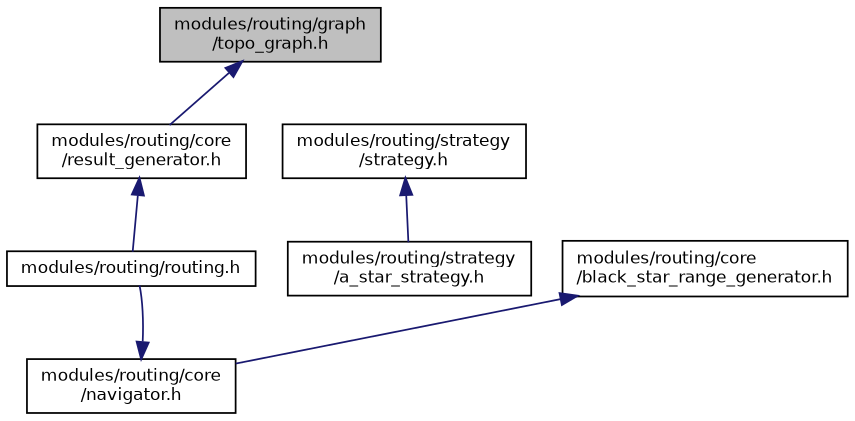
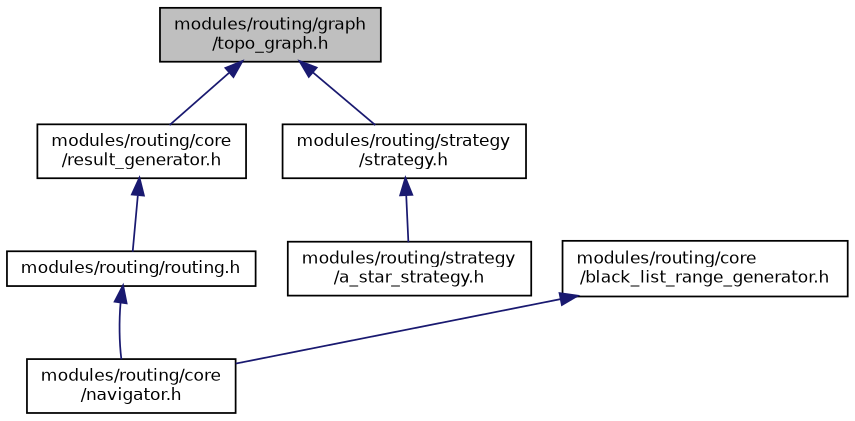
edge "modules/routing/strategy /strategy.h" -> "modules/routing/graph /topo_graph.h": added
node "modules/routing/core /black_star_range_generator.h": label "modules/routing/core /black_star_range_generator.h" -> "modules/routing/core /black_list_range_generator.h"
edge "modules/routing/routing.h" -> "modules/routing/core /navigator.h": reversed
